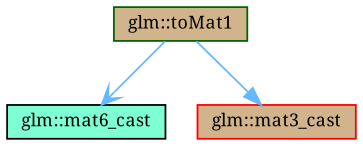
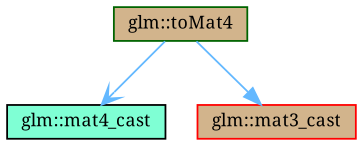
node "glm::toMat1": label "glm::toMat1" -> "glm::toMat4"
node "glm::mat6_cast": label "glm::mat6_cast" -> "glm::mat4_cast"
